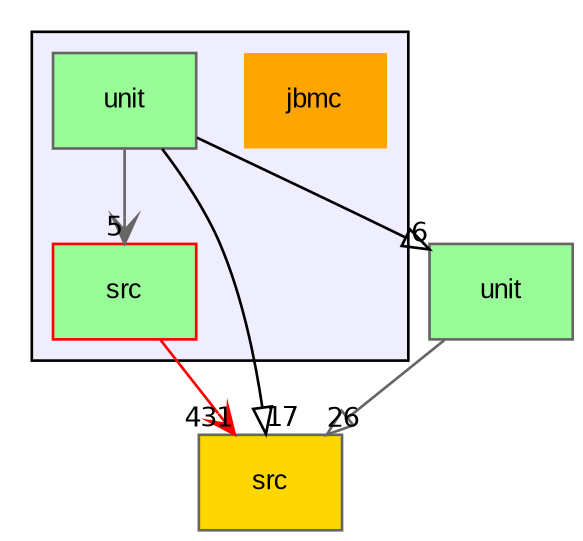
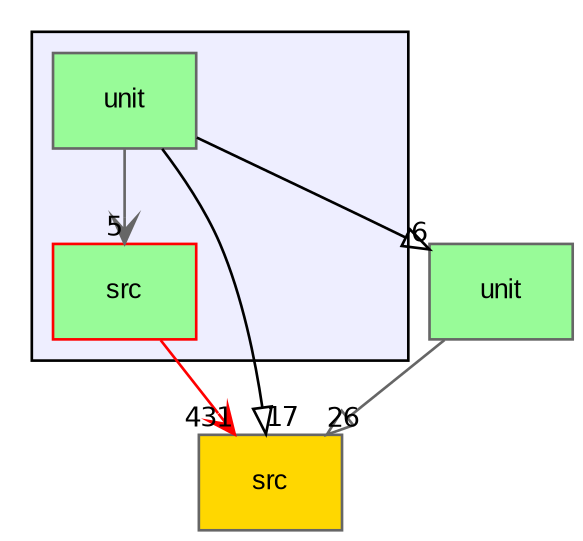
node "jbmc": removed
